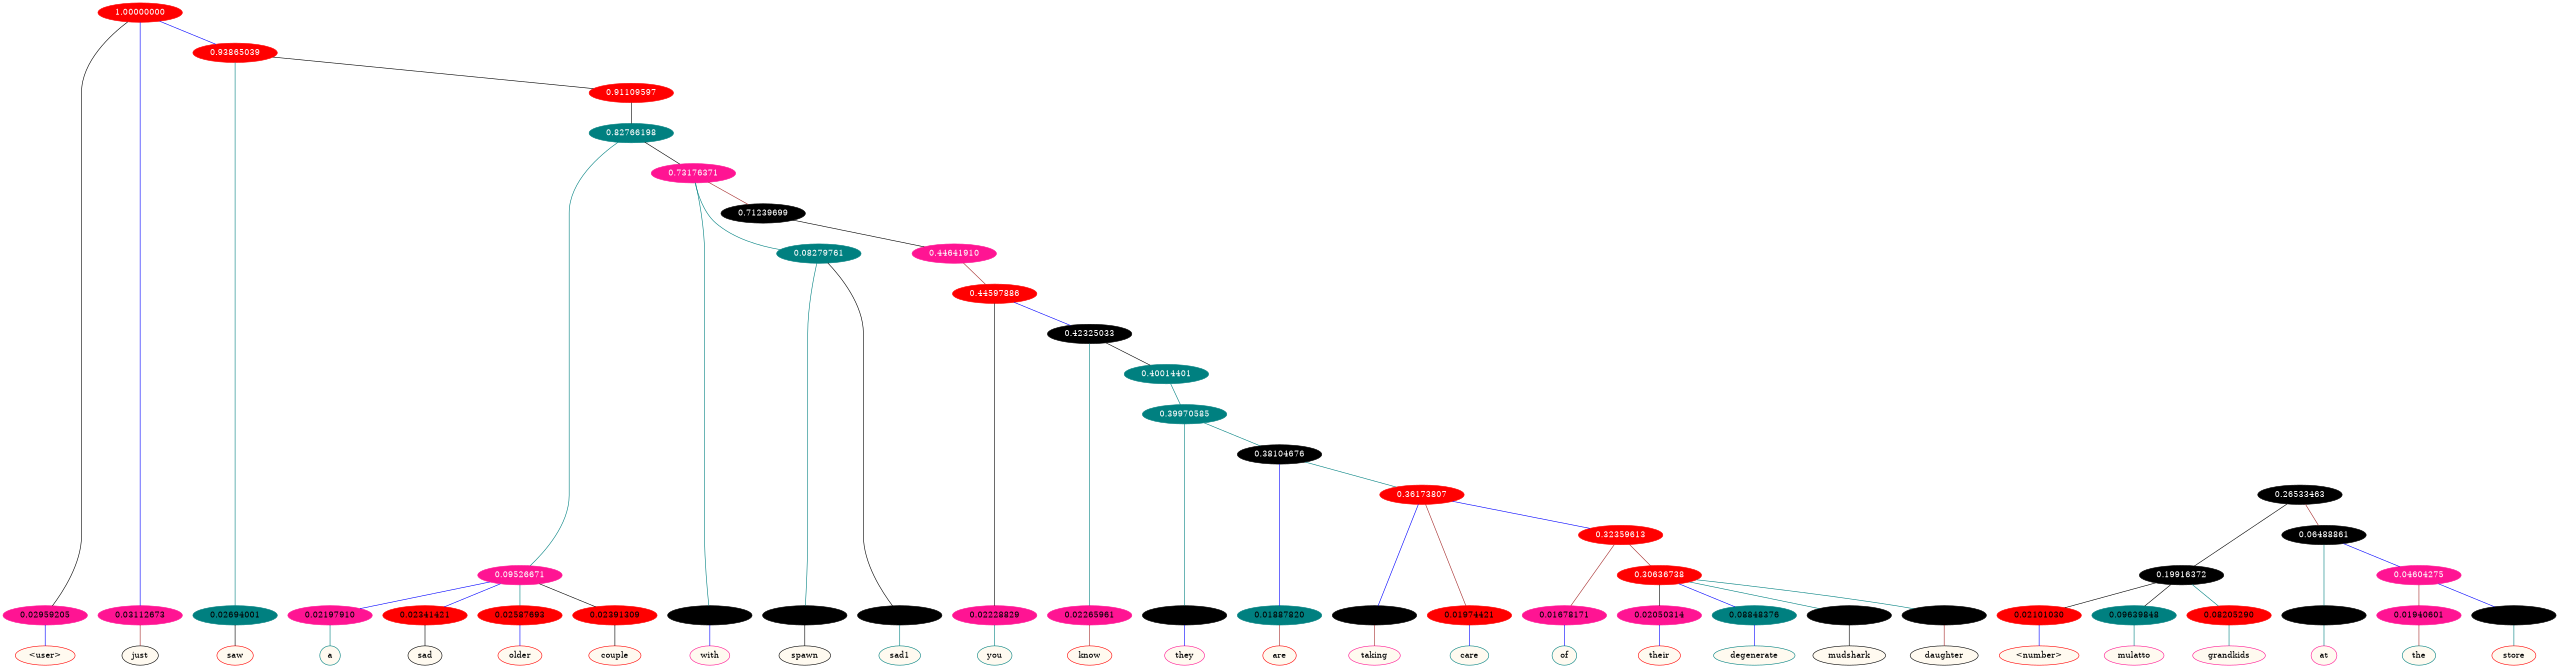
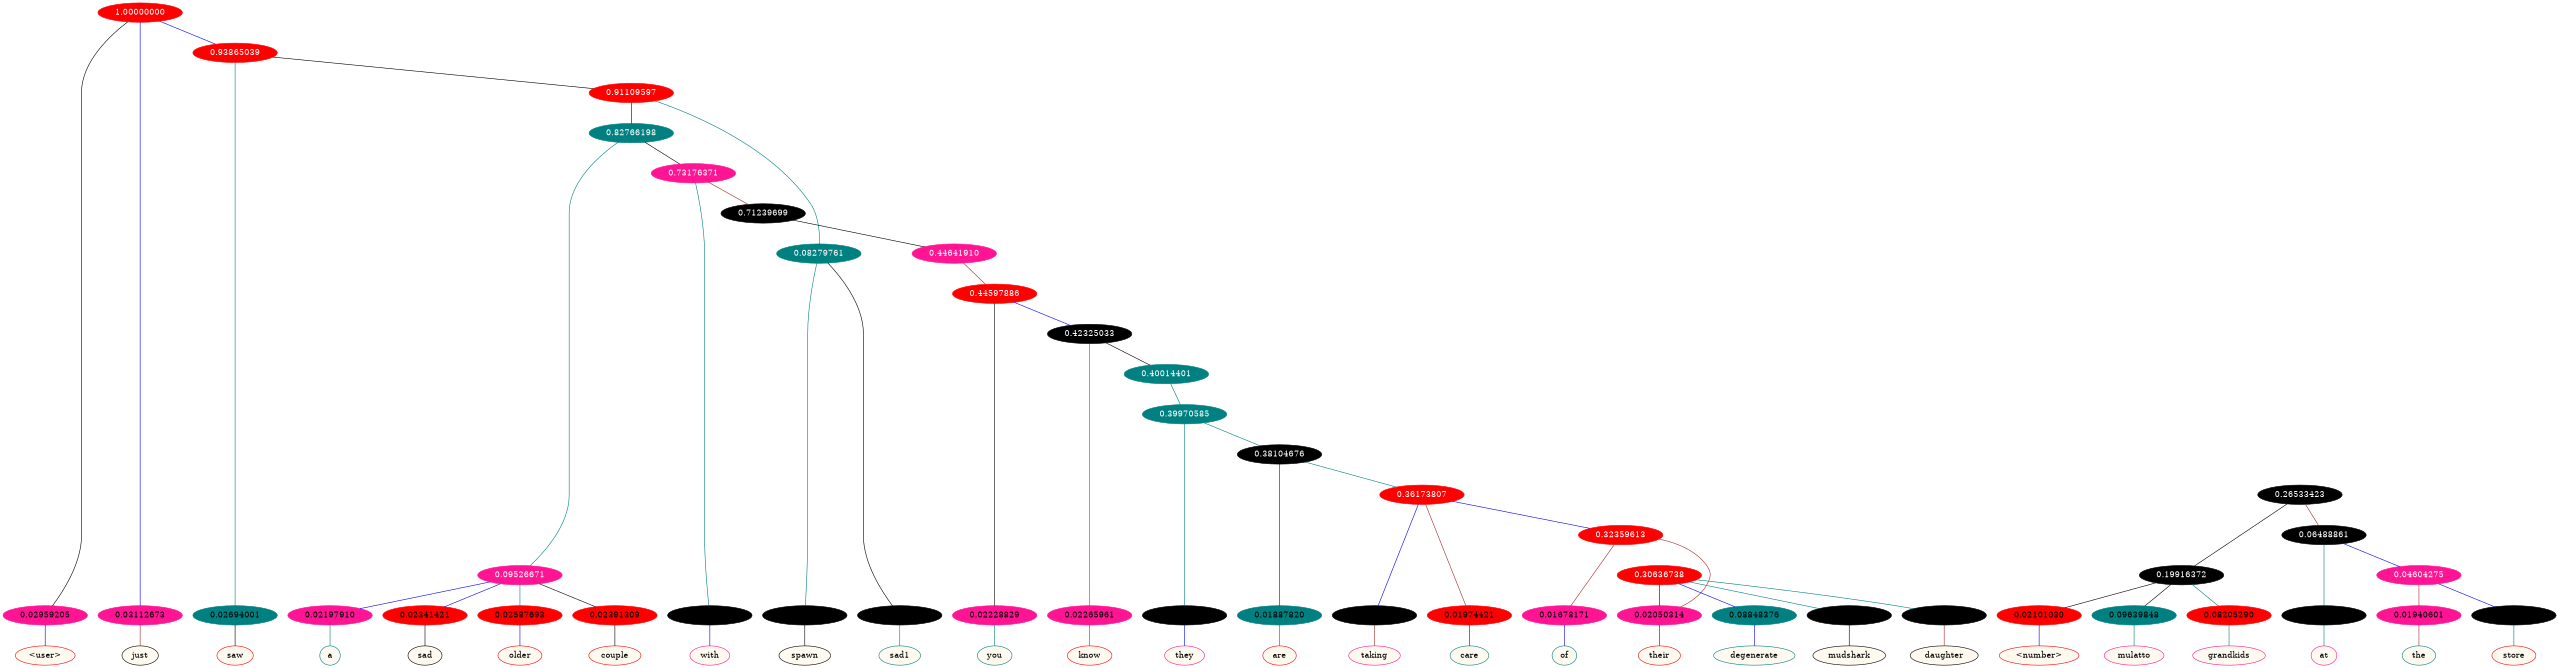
edge "0.73176371" -- "0.08279761": now "0.91109597" -- "0.08279761"
node "0.26533463": label "0.26533463" -> "0.26533423"
edge "0.32359613" -- "0.30636738": now "0.32359613" -- "0.02050314"
